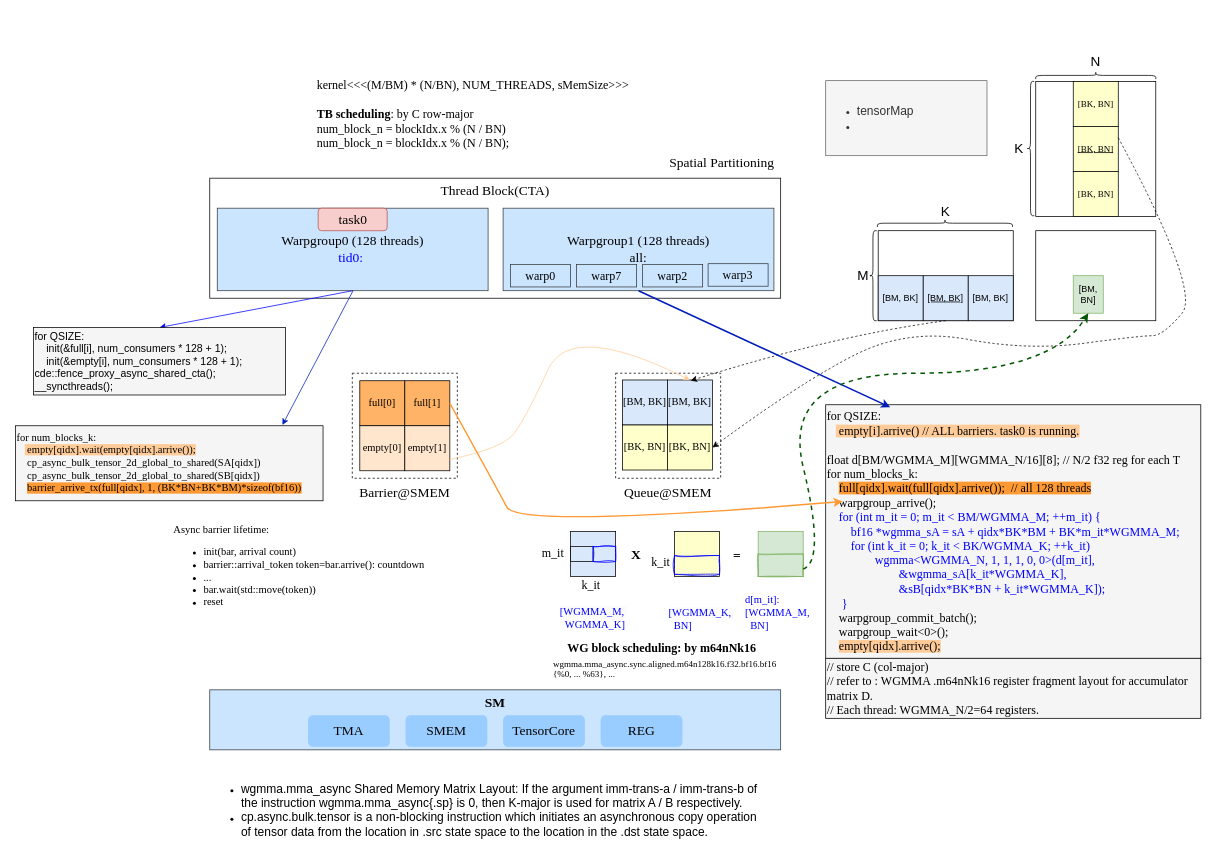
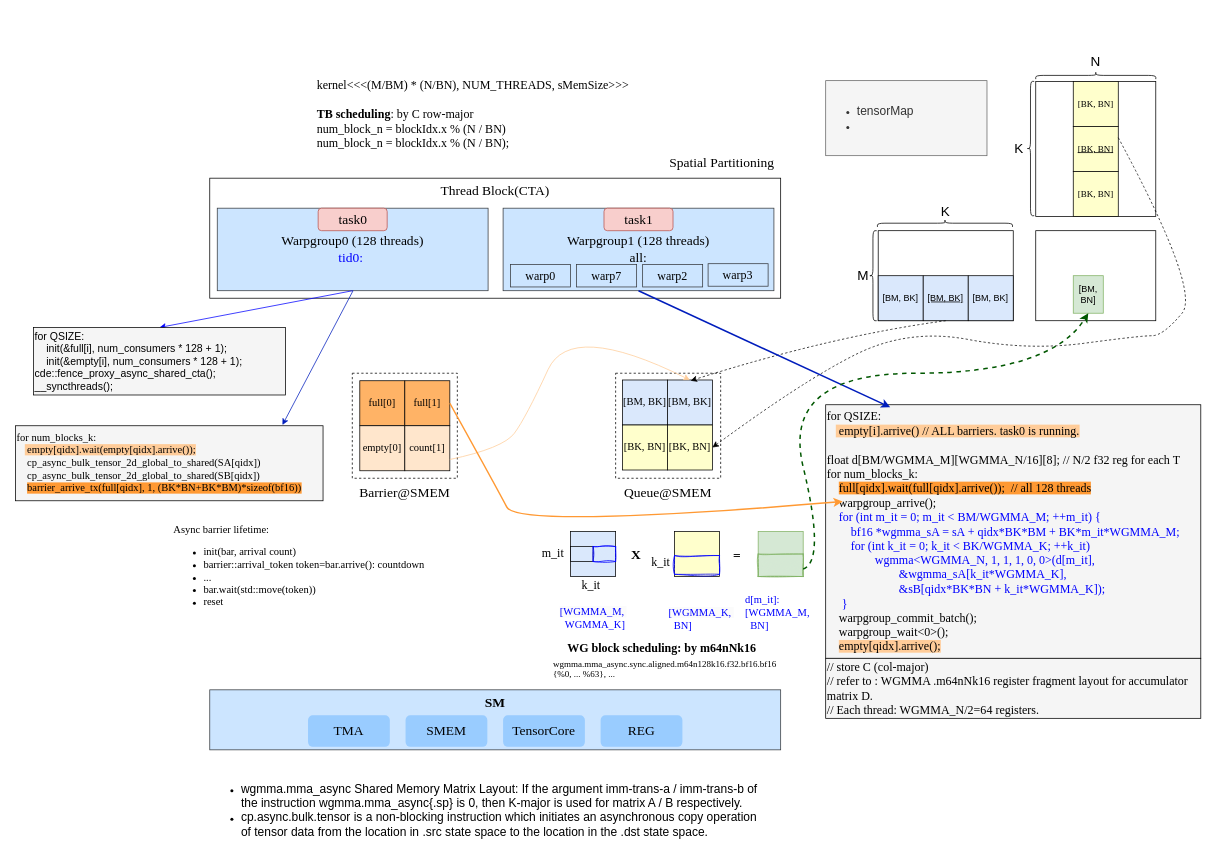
node "task1": added
node "empty[1]": label "empty[1]" -> "count[1]"
